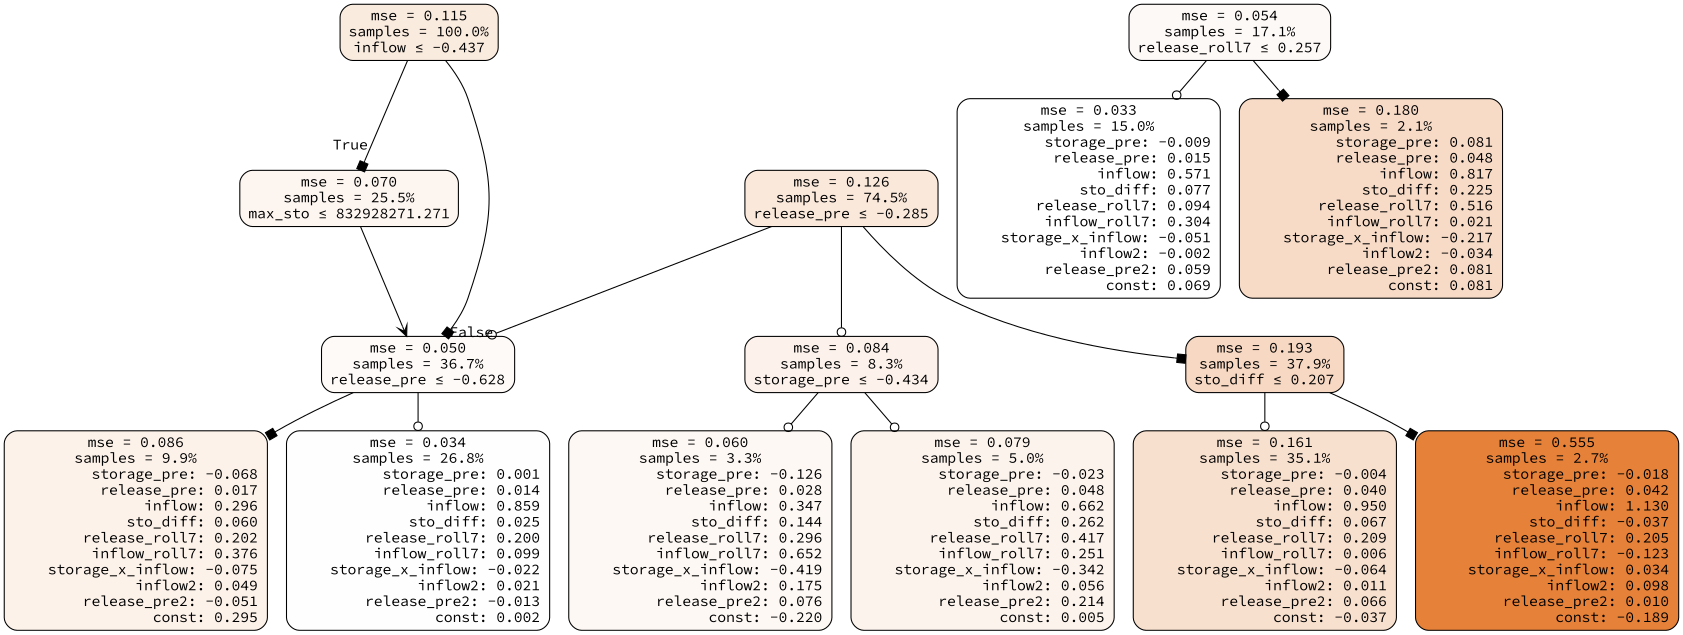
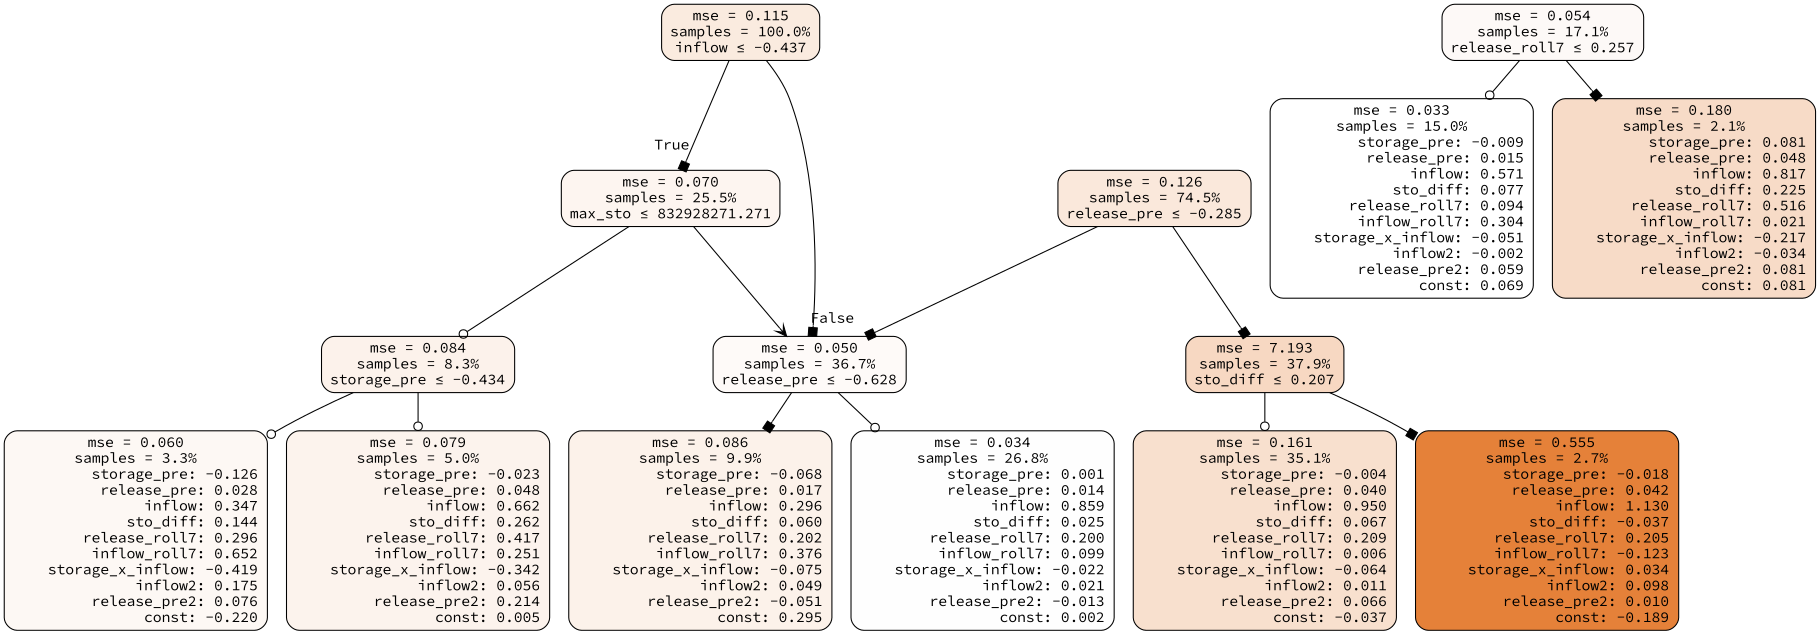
edge "mse = 0.126 samples = 74.5% release_pre ≤ -0.285" -> "mse = 0.084 samples = 8.3% storage_pre ≤ -0.434": now "mse = 0.070 samples = 25.5% max_sto ≤ 832928271.271" -> "mse = 0.084 samples = 8.3% storage_pre ≤ -0.434"
edge "mse = 0.126 samples = 74.5% release_pre ≤ -0.285" -> "mse = 0.050 samples = 36.7% release_pre ≤ -0.628": arrowhead odot -> box
node "mse = 0.193 samples = 37.9% sto_diff ≤ 0.207": label "mse = 0.193 samples = 37.9% sto_diff ≤ 0.207" -> "mse = 7.193 samples = 37.9% sto_diff ≤ 0.207"
